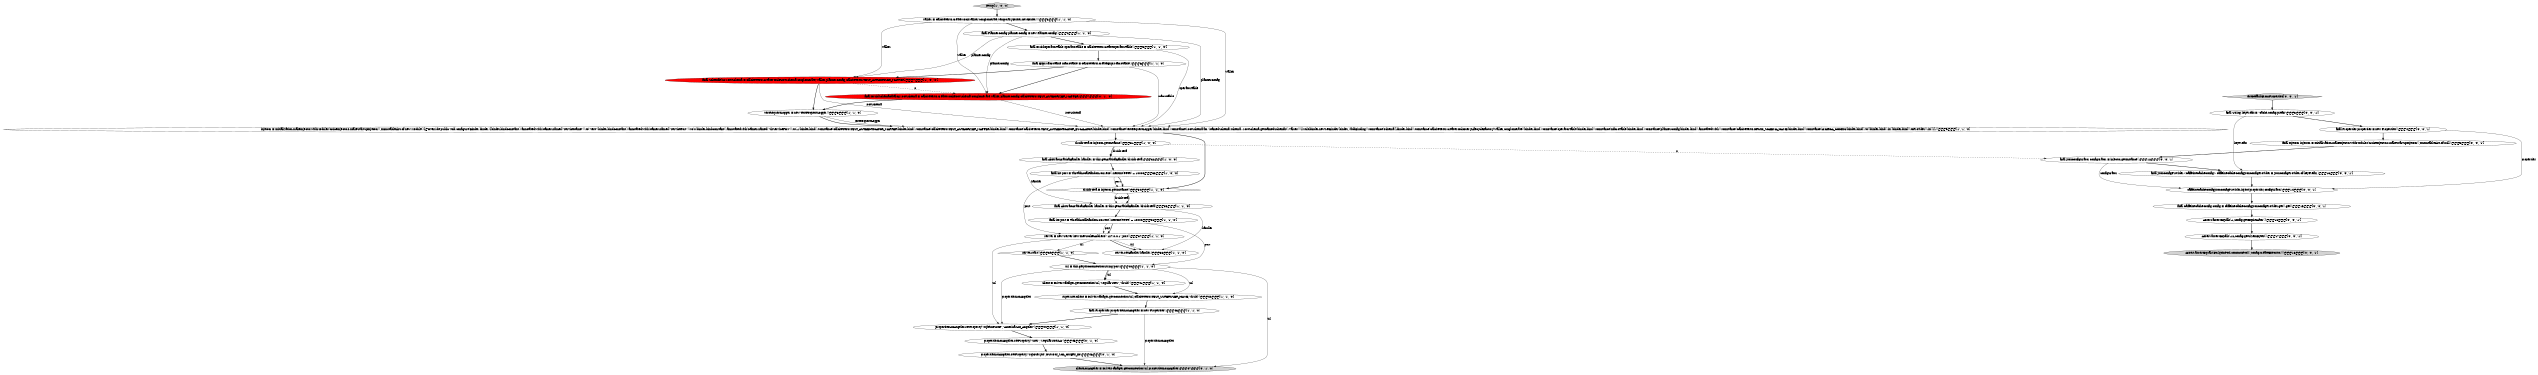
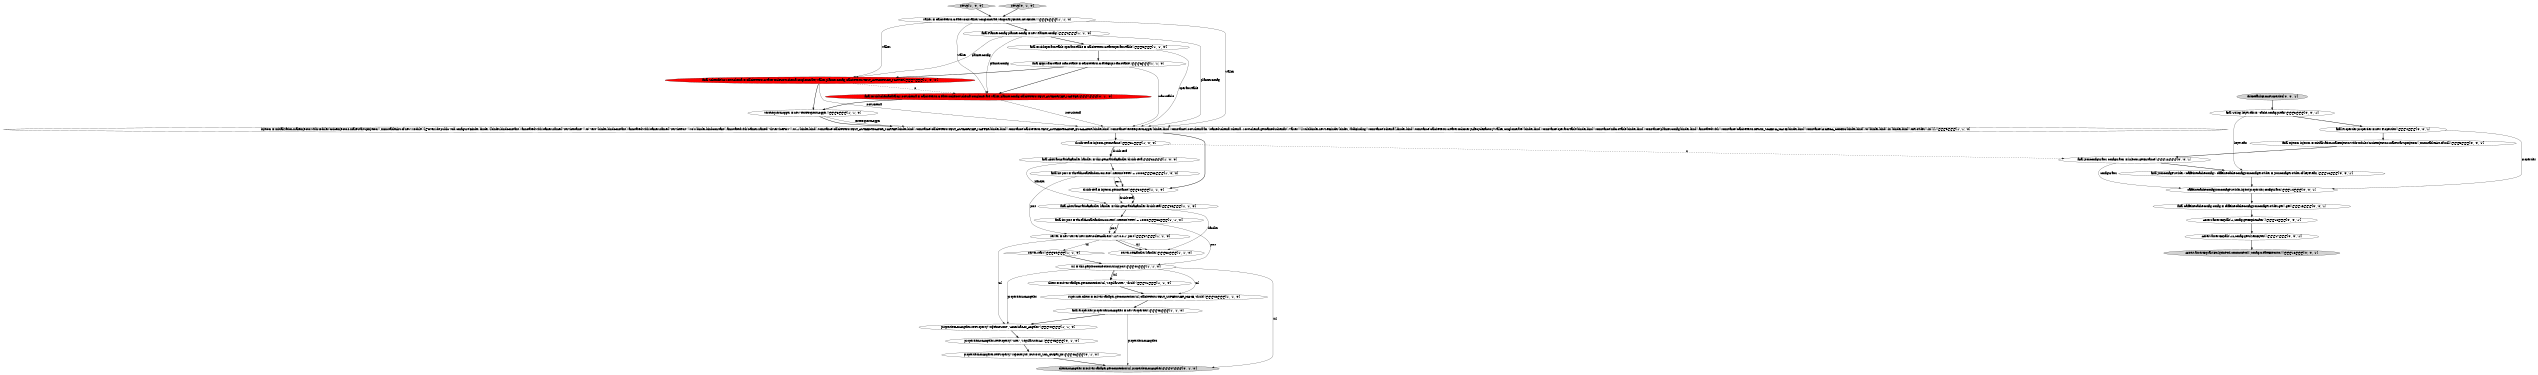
node "setUp['0', '1', '0']": added
node "testDefaultFromProperties['0', '0', '1']": shape diamond -> ellipse
node "druidMeta = injector.getInstance()@@@34@@@['1', '1', '0']": shape diamond -> ellipse
